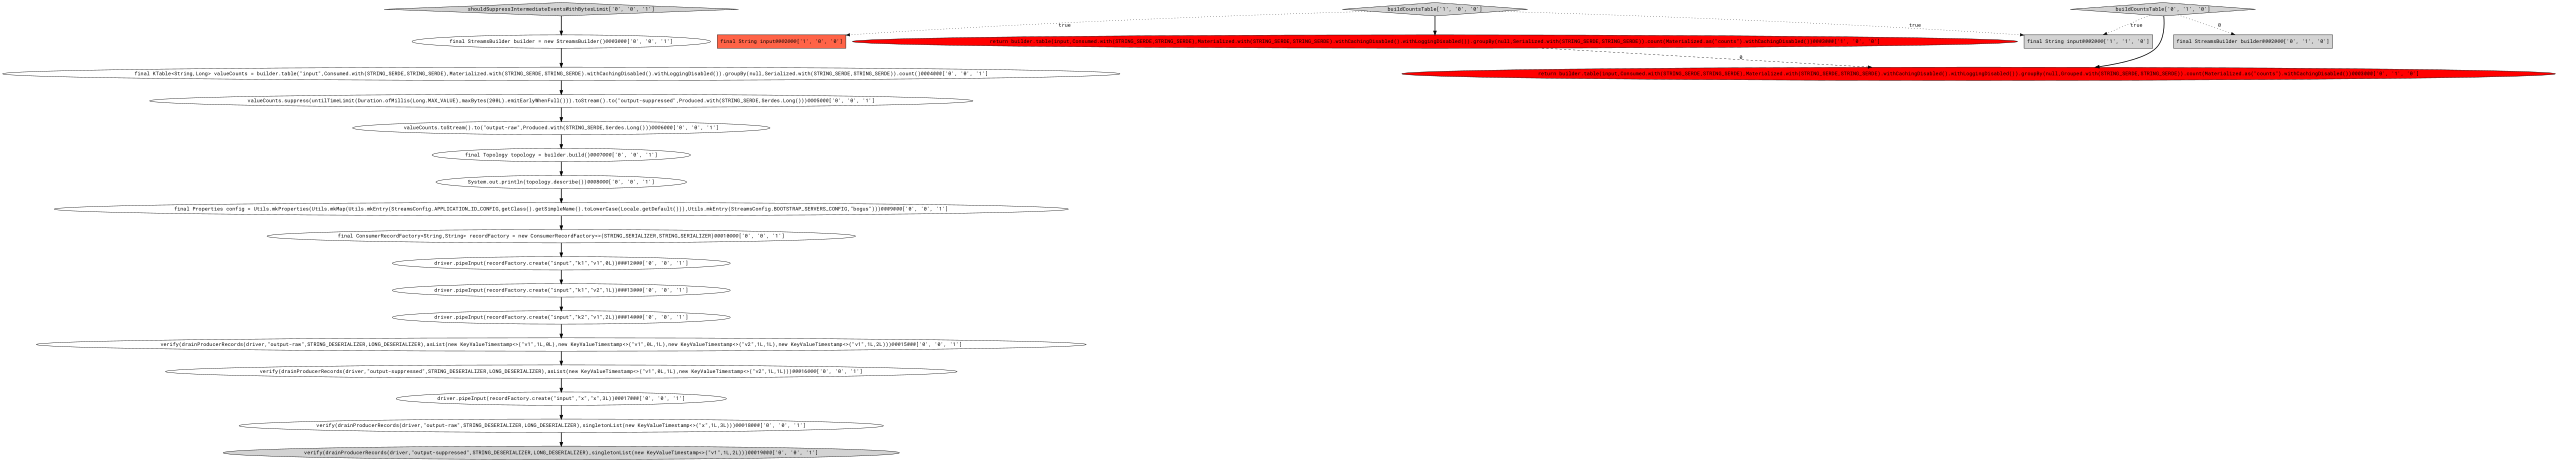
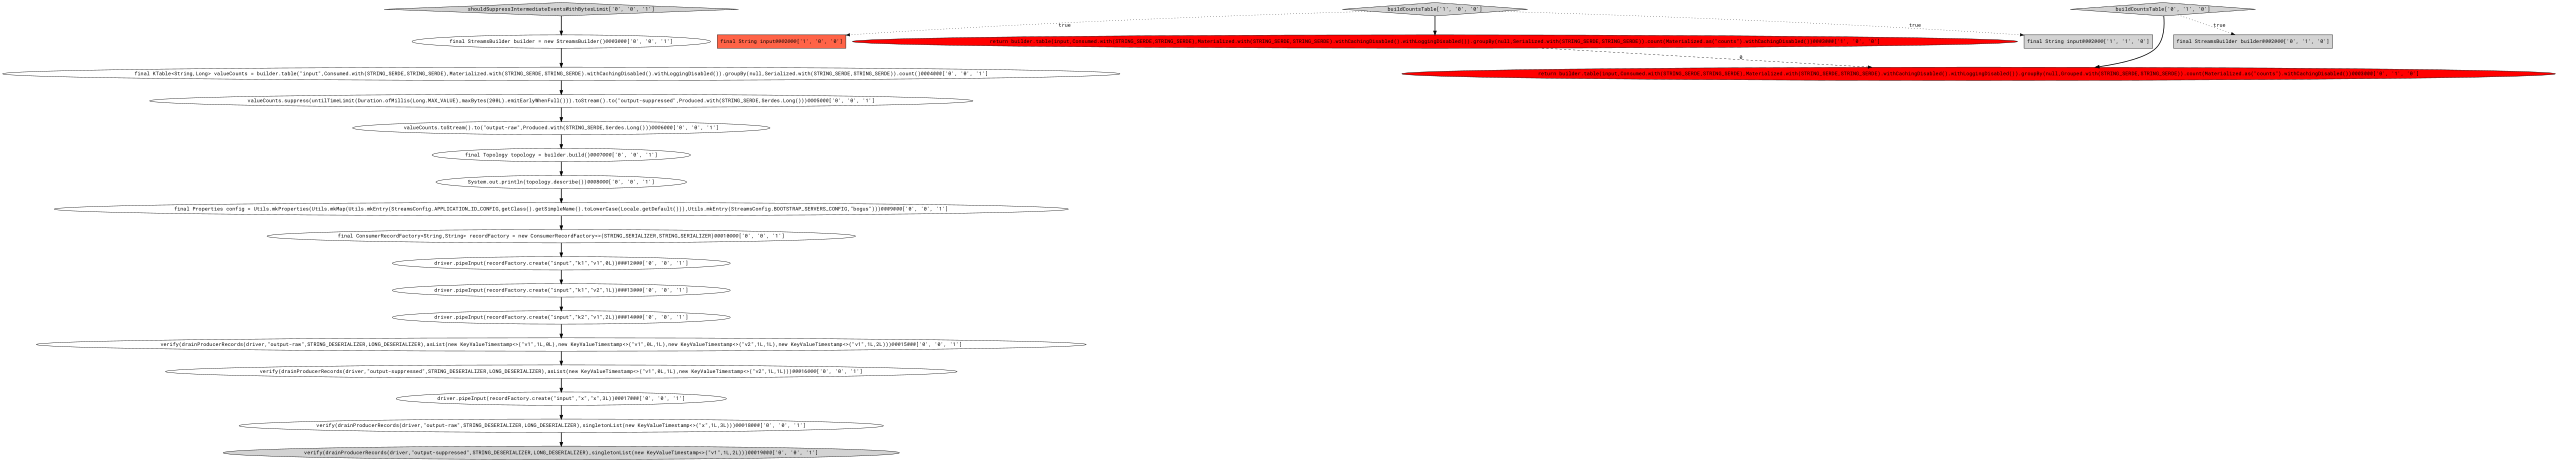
edge "buildCountsTable['0', '1', '0']" -> "final String input@@@2@@@['1', '1', '0']": removed, label "true"
edge "buildCountsTable['0', '1', '0']" -> "final StreamsBuilder builder@@@2@@@['0', '1', '0']": label "0" -> "true"
